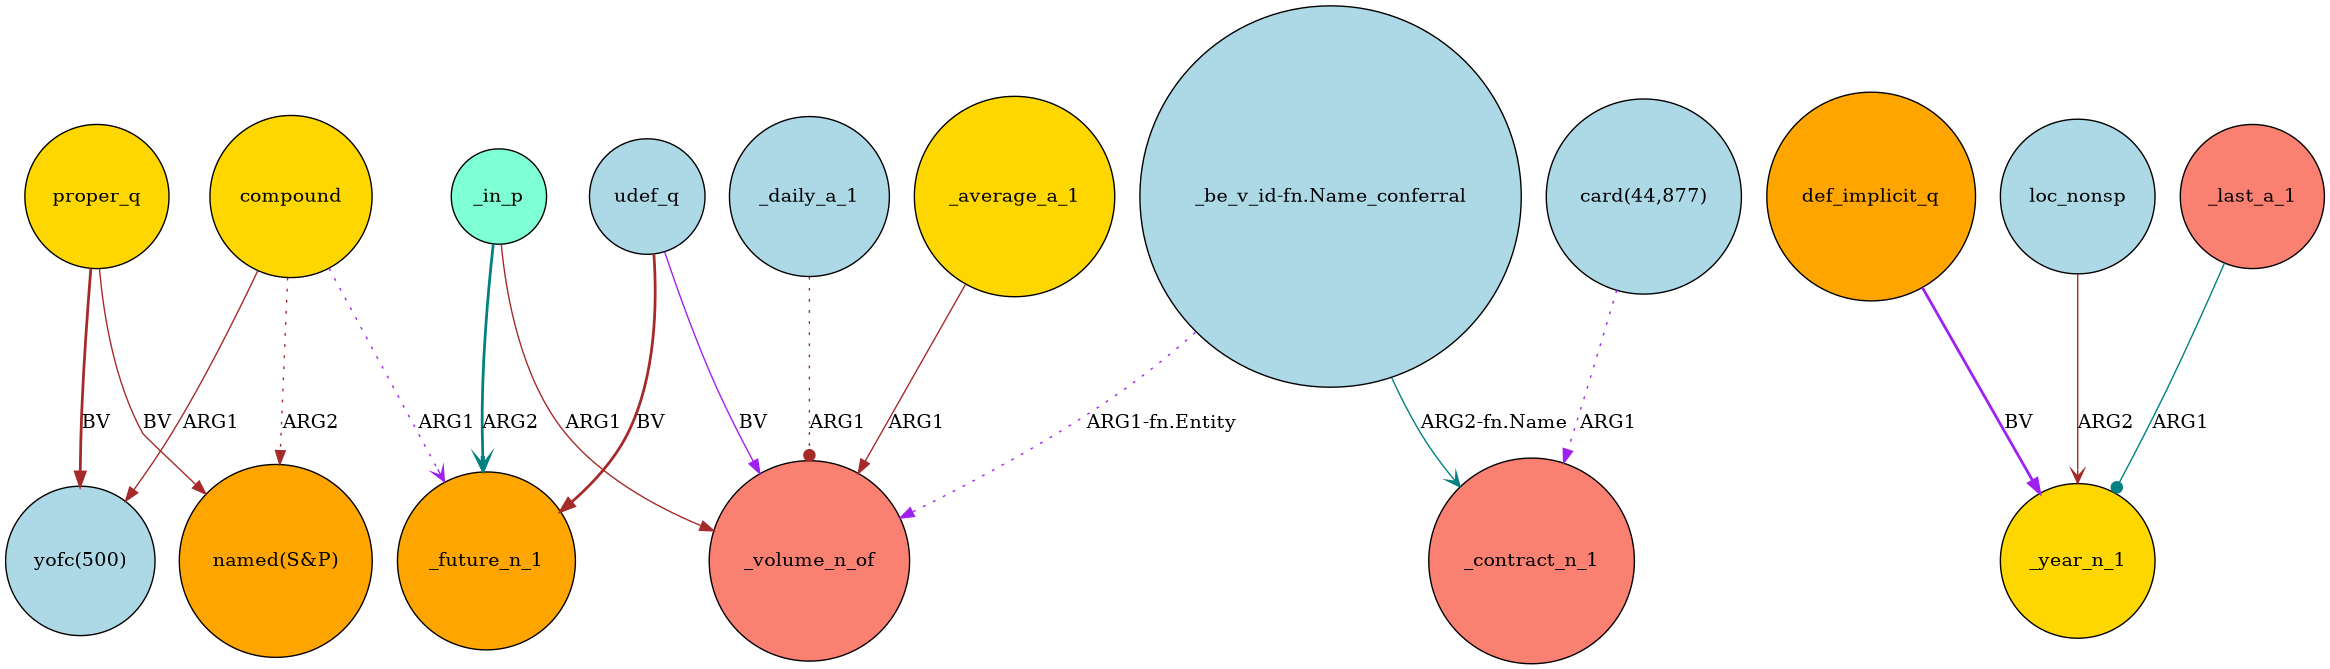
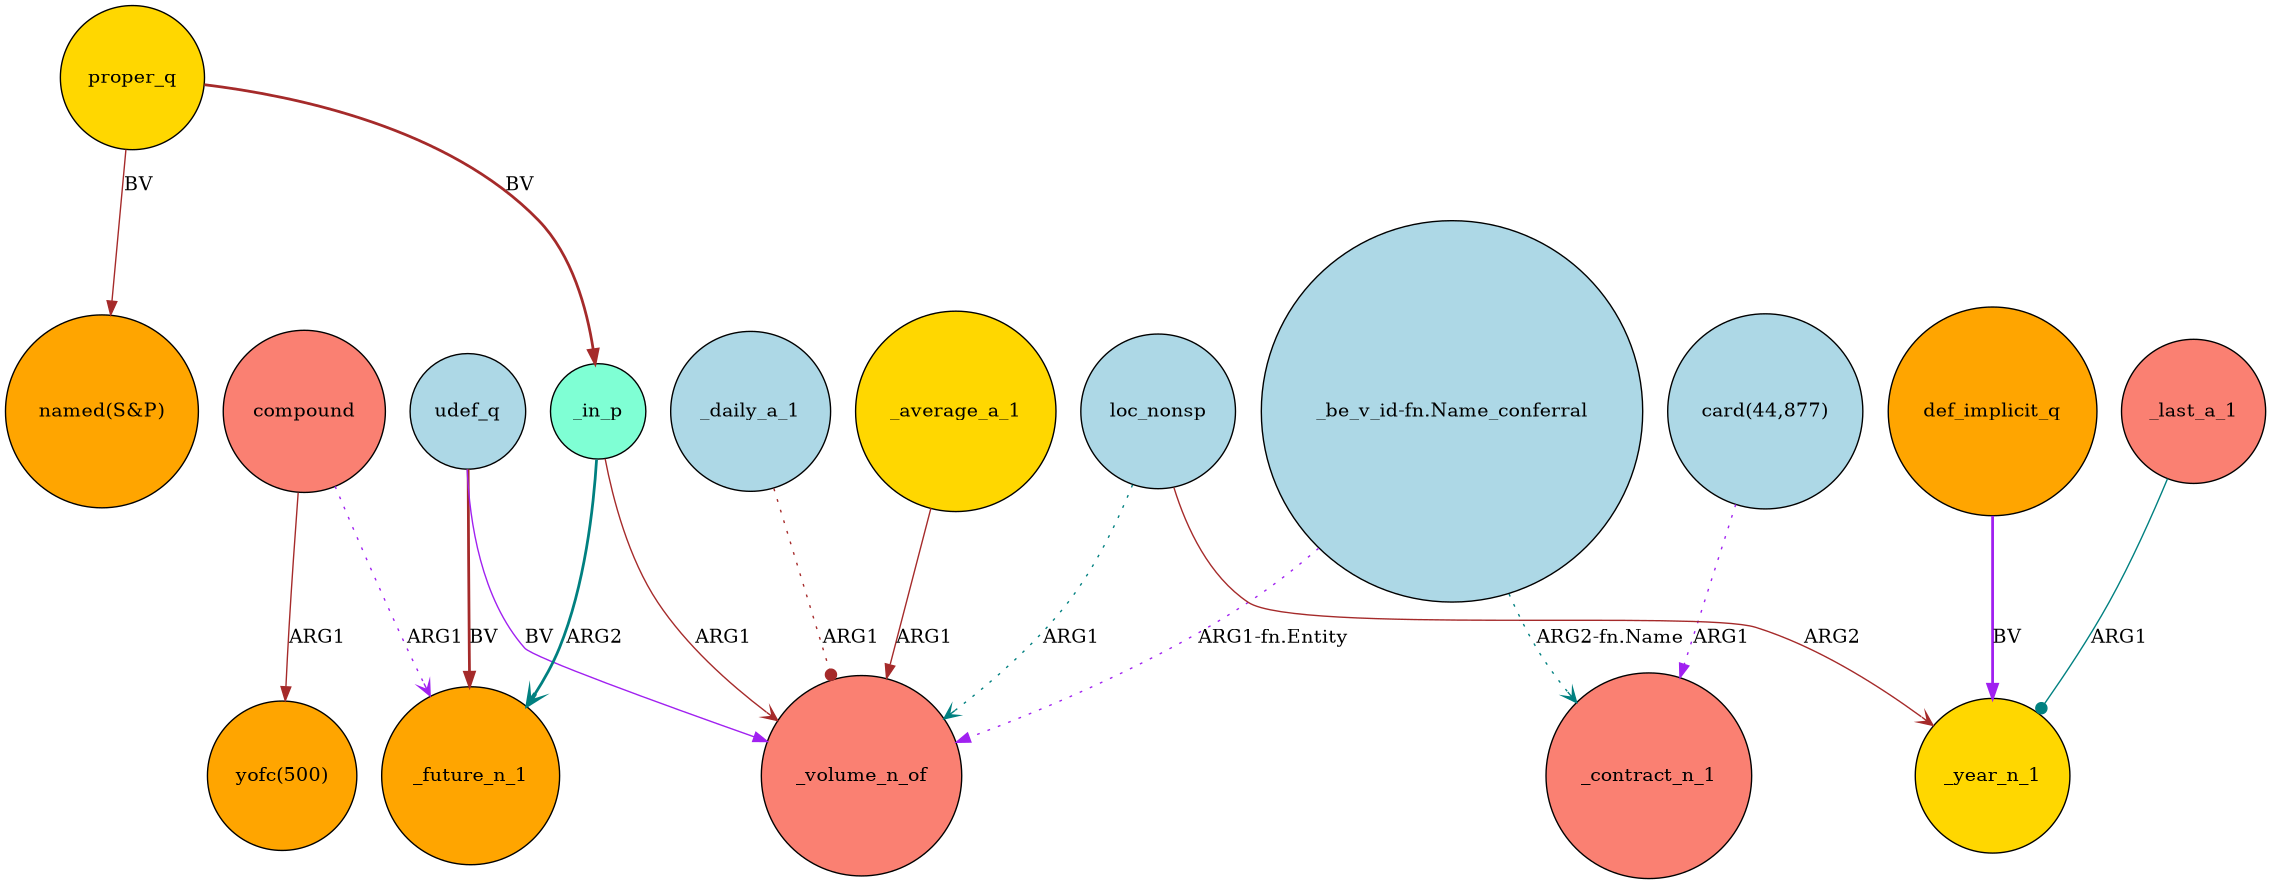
node "compound": fillcolor gold -> salmon
edge "compound" -> "named(S&P)": removed, label "ARG2"
edge "proper_q" -> "yofc(500)": now "proper_q" -> "_in_p"
edge "_in_p" -> "_volume_n_of": arrowhead normal -> vee
edge "_be_v_id-fn.Name_conferral" -> "_contract_n_1": style solid -> dotted
node "yofc(500)": fillcolor lightblue -> orange
edge "loc_nonsp" -> "_volume_n_of": added, label "ARG1"
